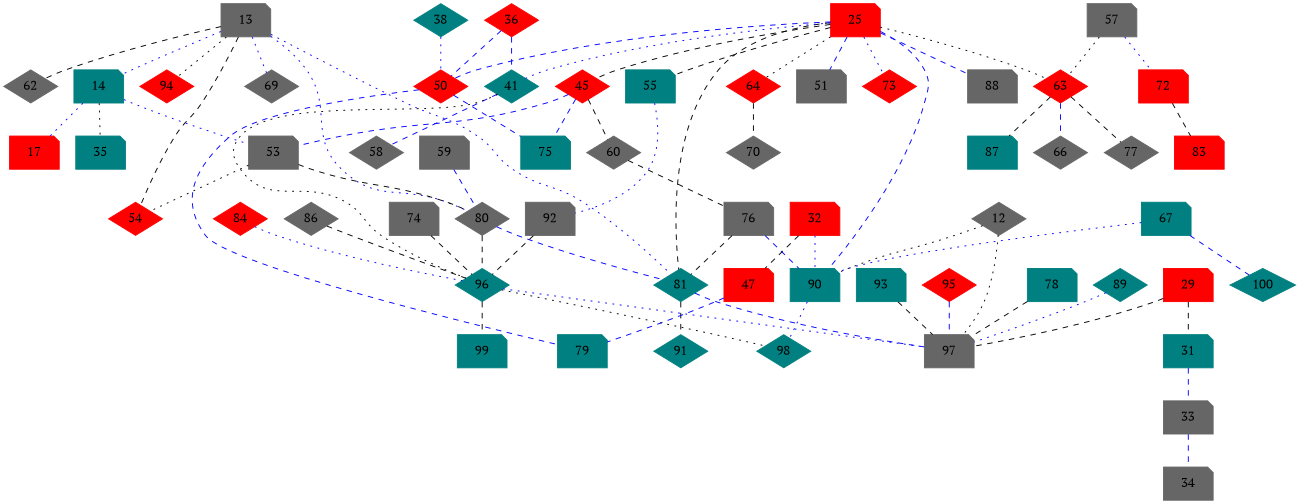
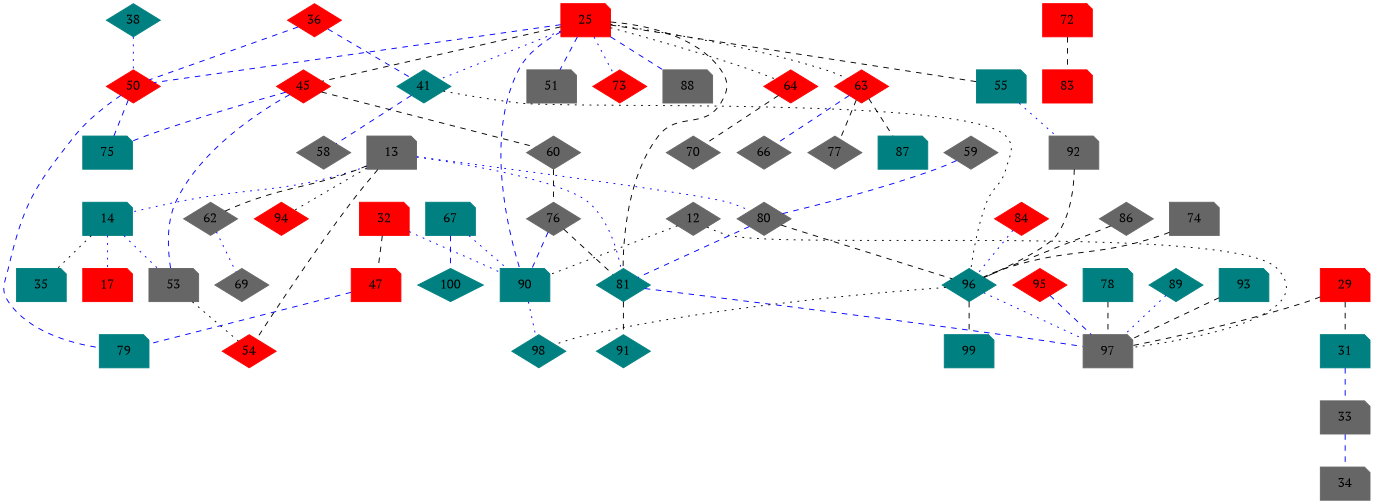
node "57": removed
edge "13" -- "69": now "62" -- "69"
node "59": shape note -> diamond
edge "53" -- "80": removed
node "76": shape note -> diamond
